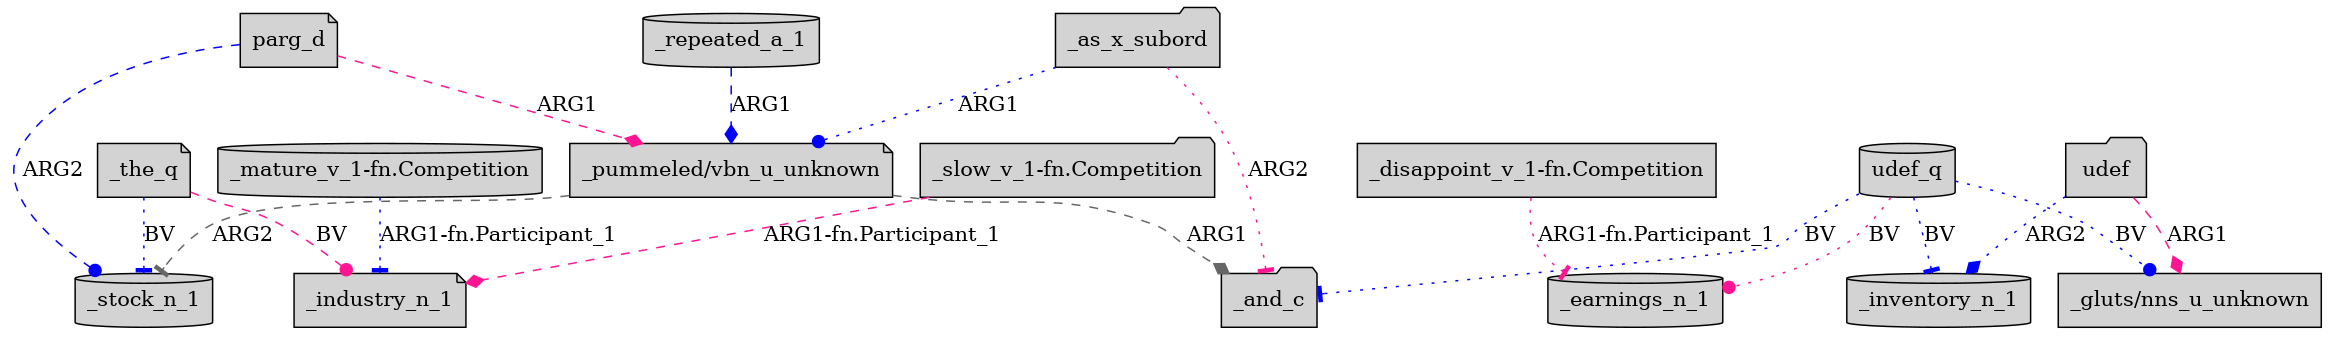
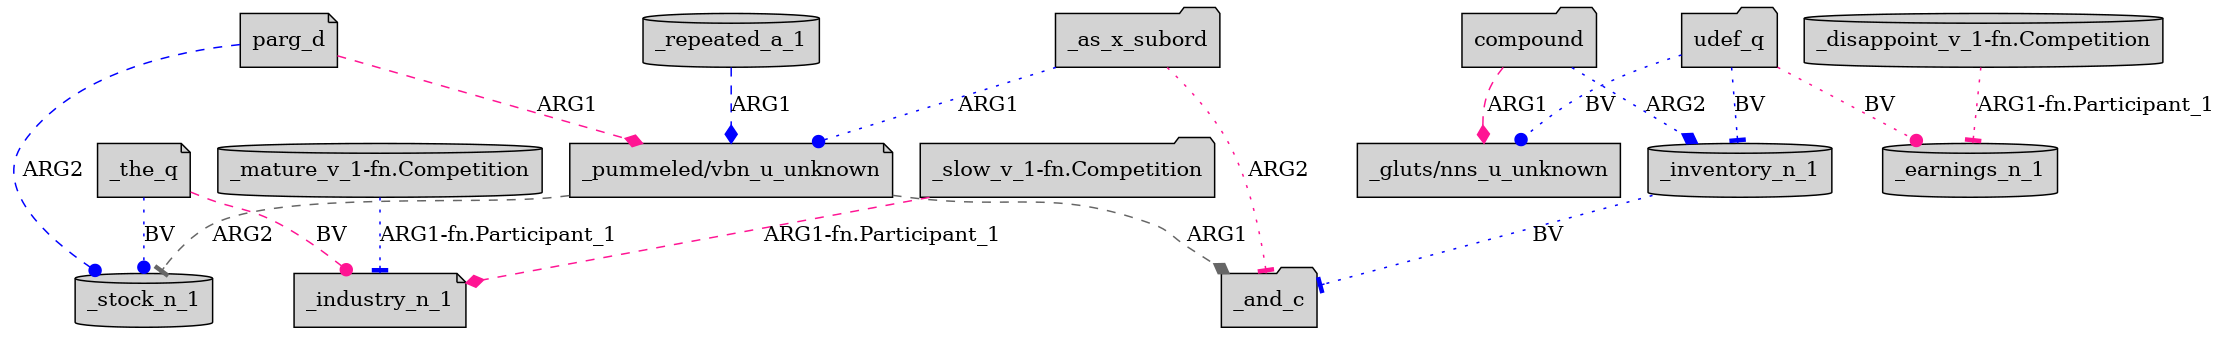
node "_disappoint_v_1-fn.Competition": shape box -> cylinder
node "udef_q": shape cylinder -> folder
node "udef": label "udef" -> "compound"
edge "_the_q" -> "_stock_n_1": arrowhead tee -> dot
edge "udef_q" -> "_and_c": now "_inventory_n_1" -> "_and_c"
